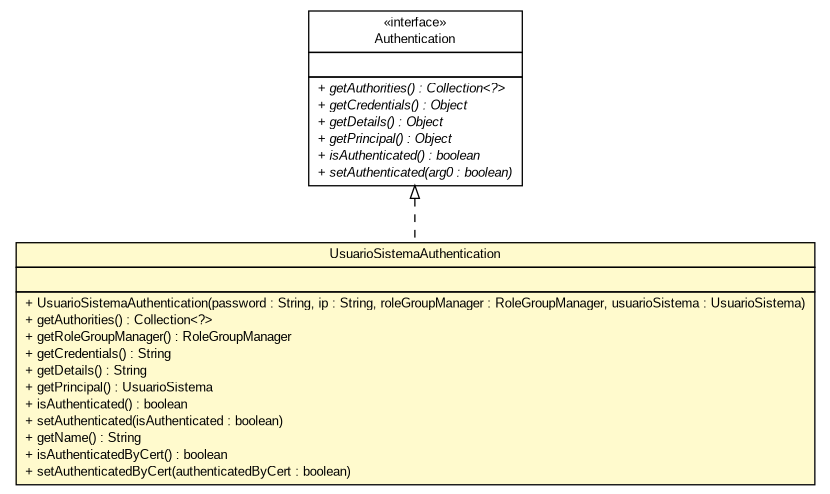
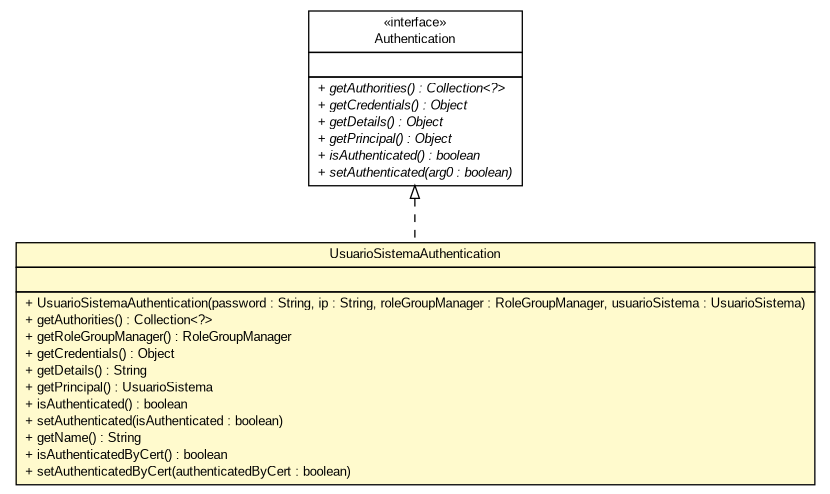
node "UsuarioSistemaAuthentication": text "+ getCredentials() : String" -> "+ getCredentials() : Object"
